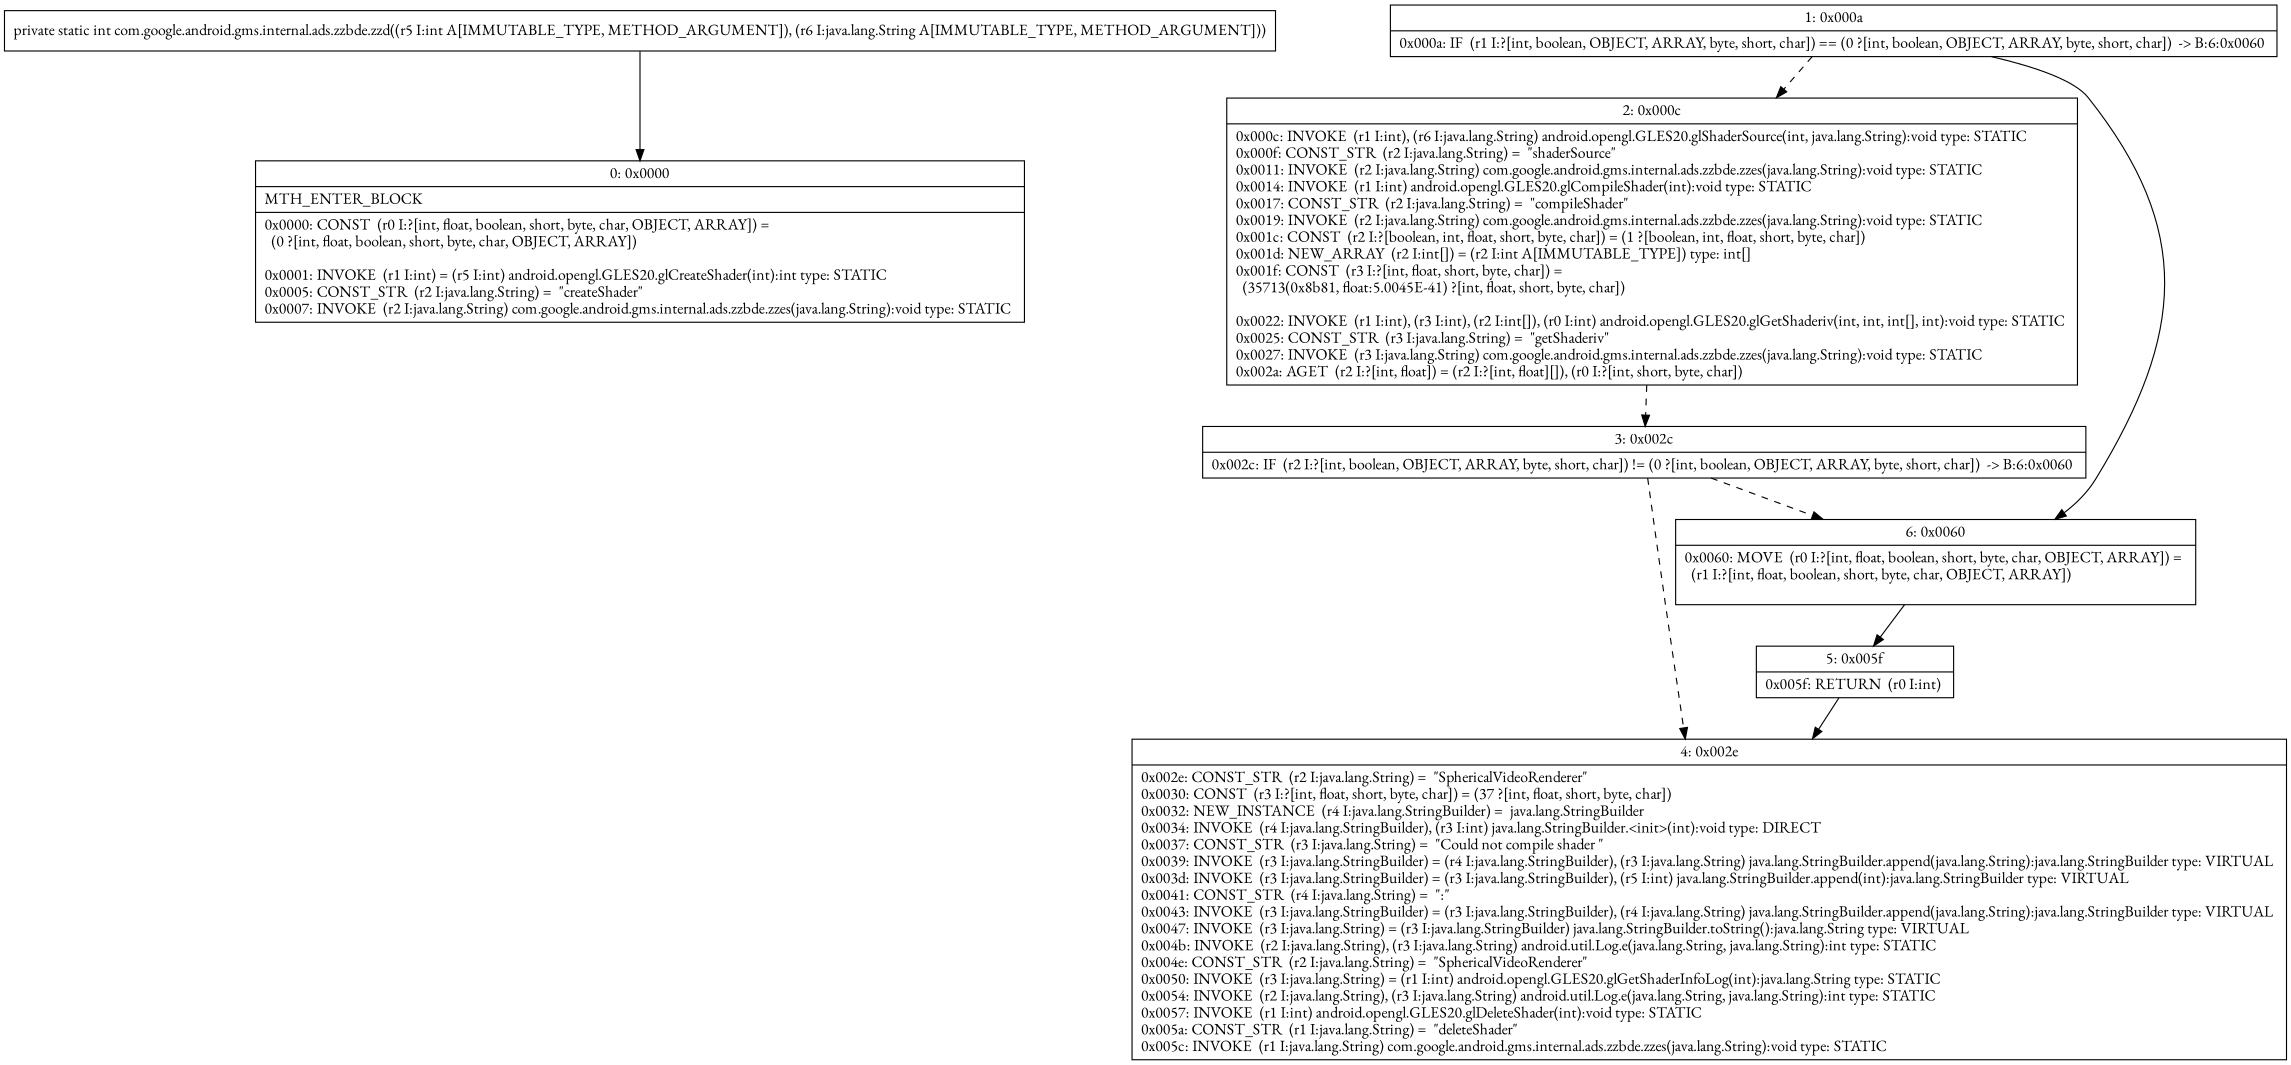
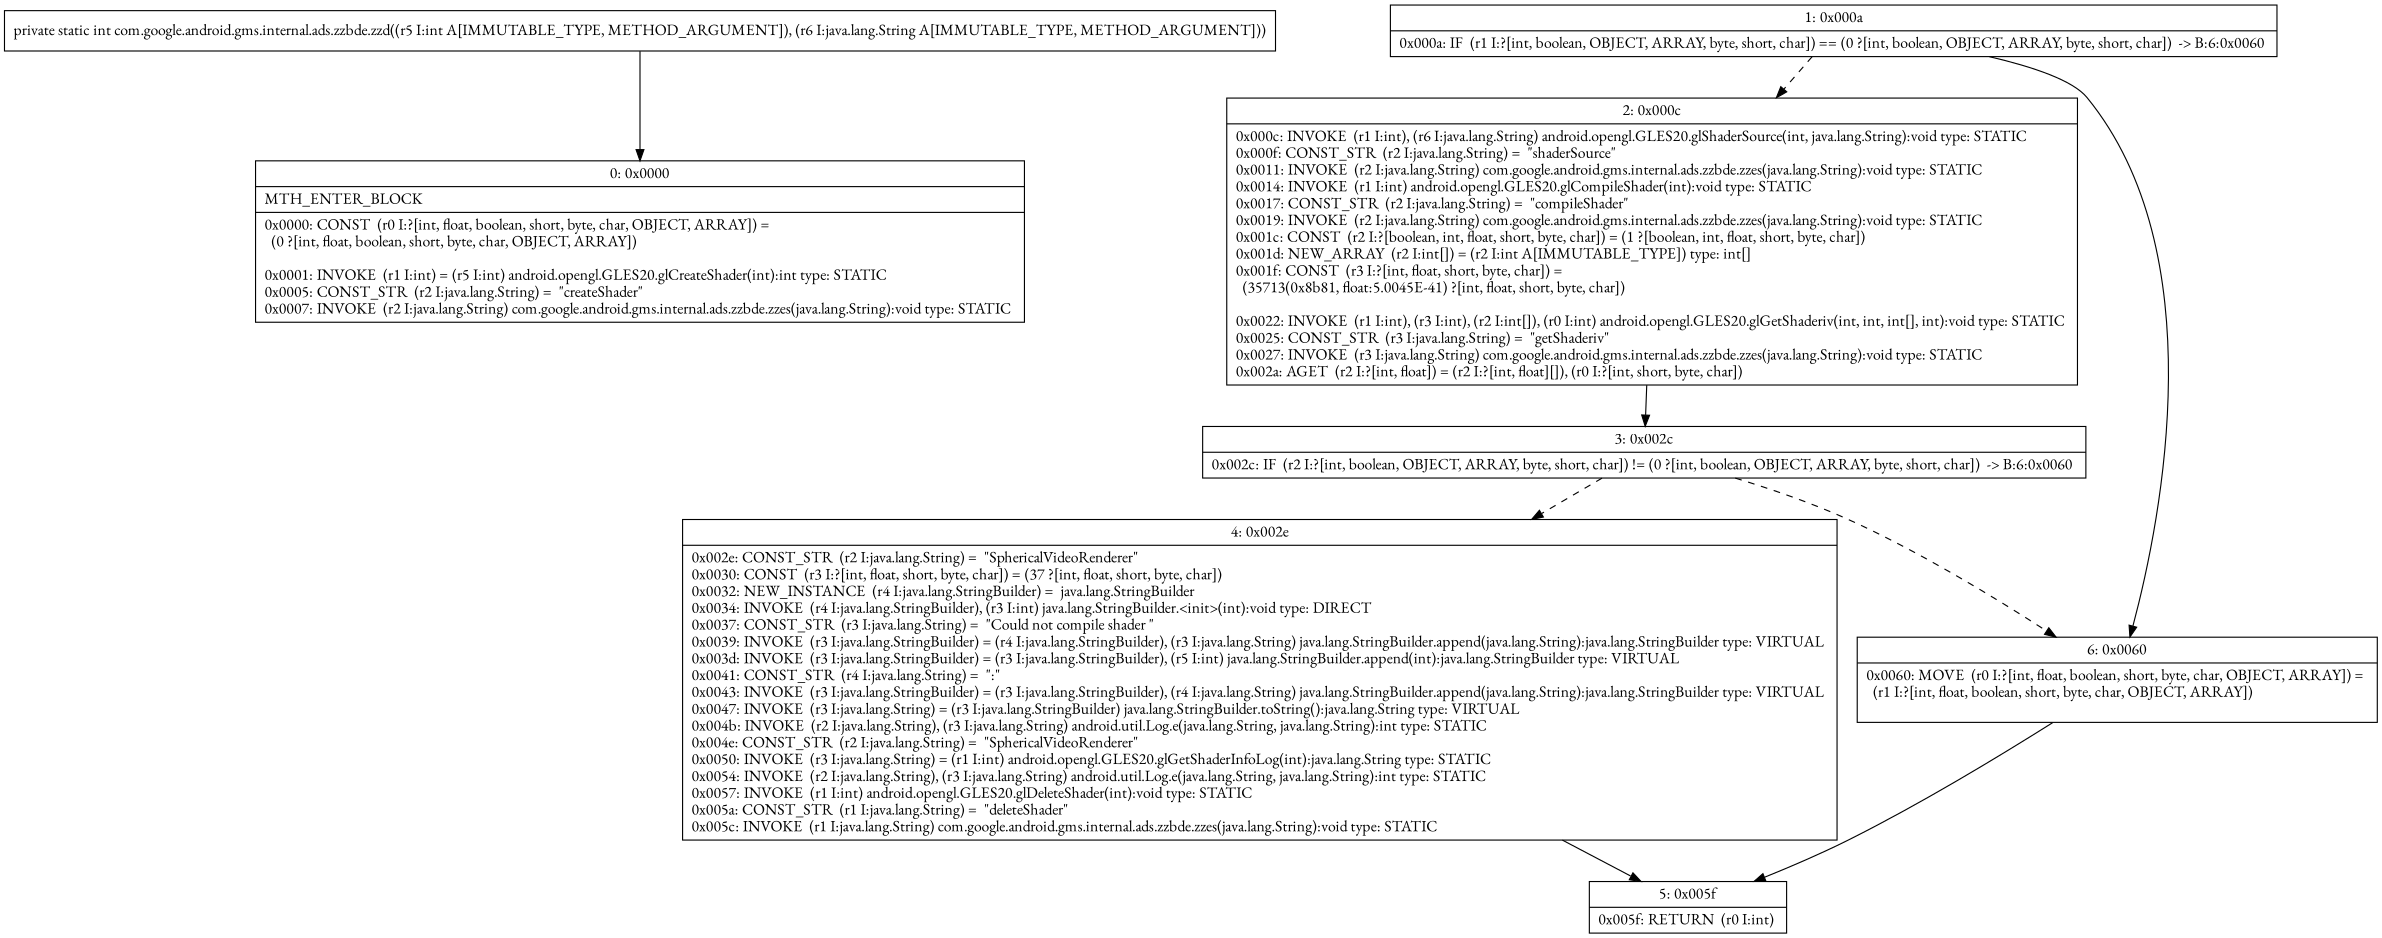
edge "2: 0x000c" -> "3: 0x002c": style dashed -> solid
edge "5: 0x005f" -> "4: 0x002e": reversed
